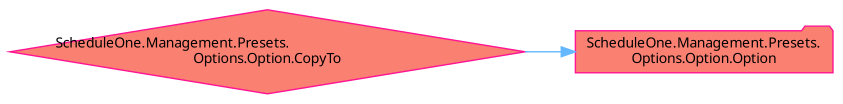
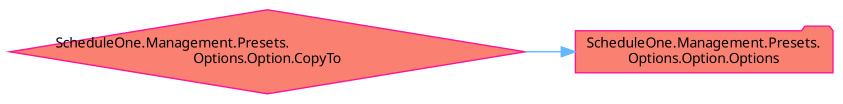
node "ScheduleOne.Management.Presets. Options.Option.Option": label "ScheduleOne.Management.Presets. Options.Option.Option" -> "ScheduleOne.Management.Presets. Options.Option.Options"
